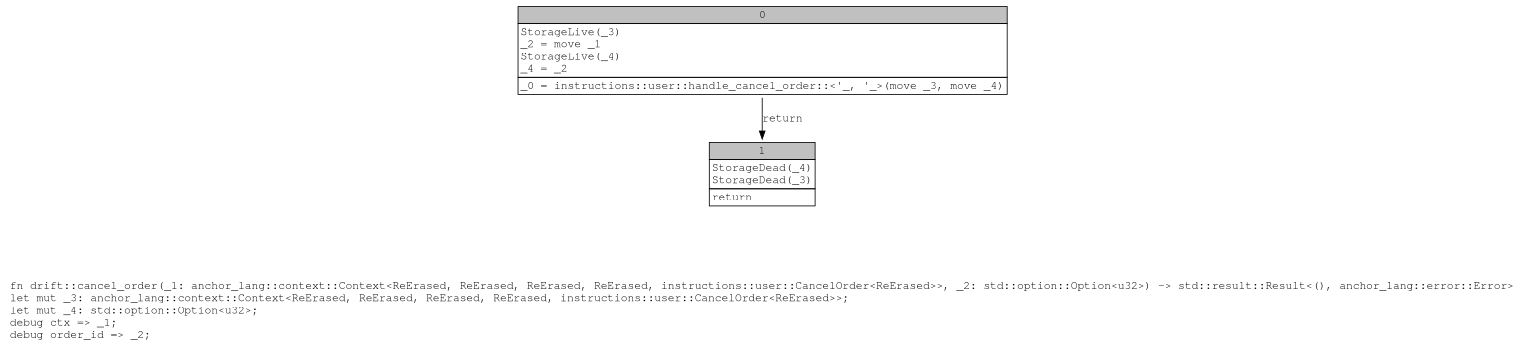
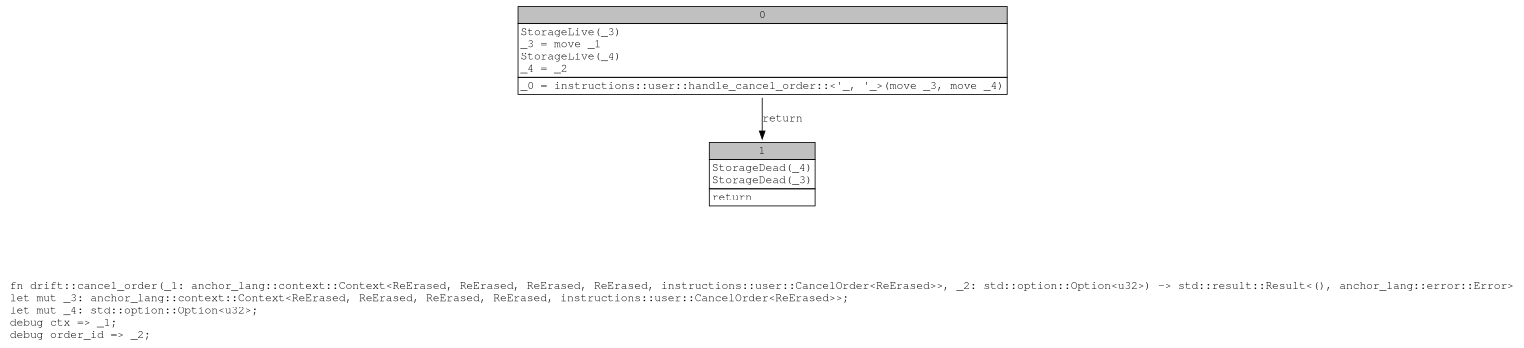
node "0": text "_2 = move _1" -> "_3 = move _1"
